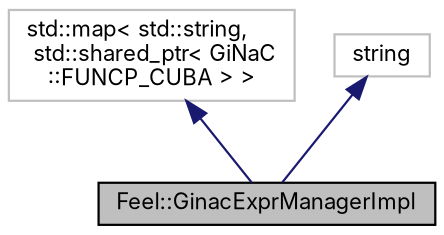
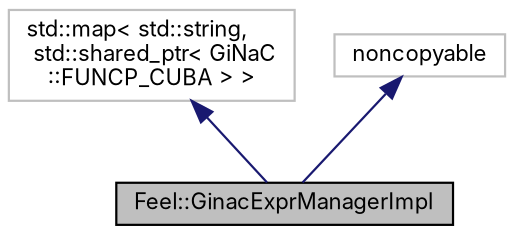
node "string": label "string" -> "noncopyable"
